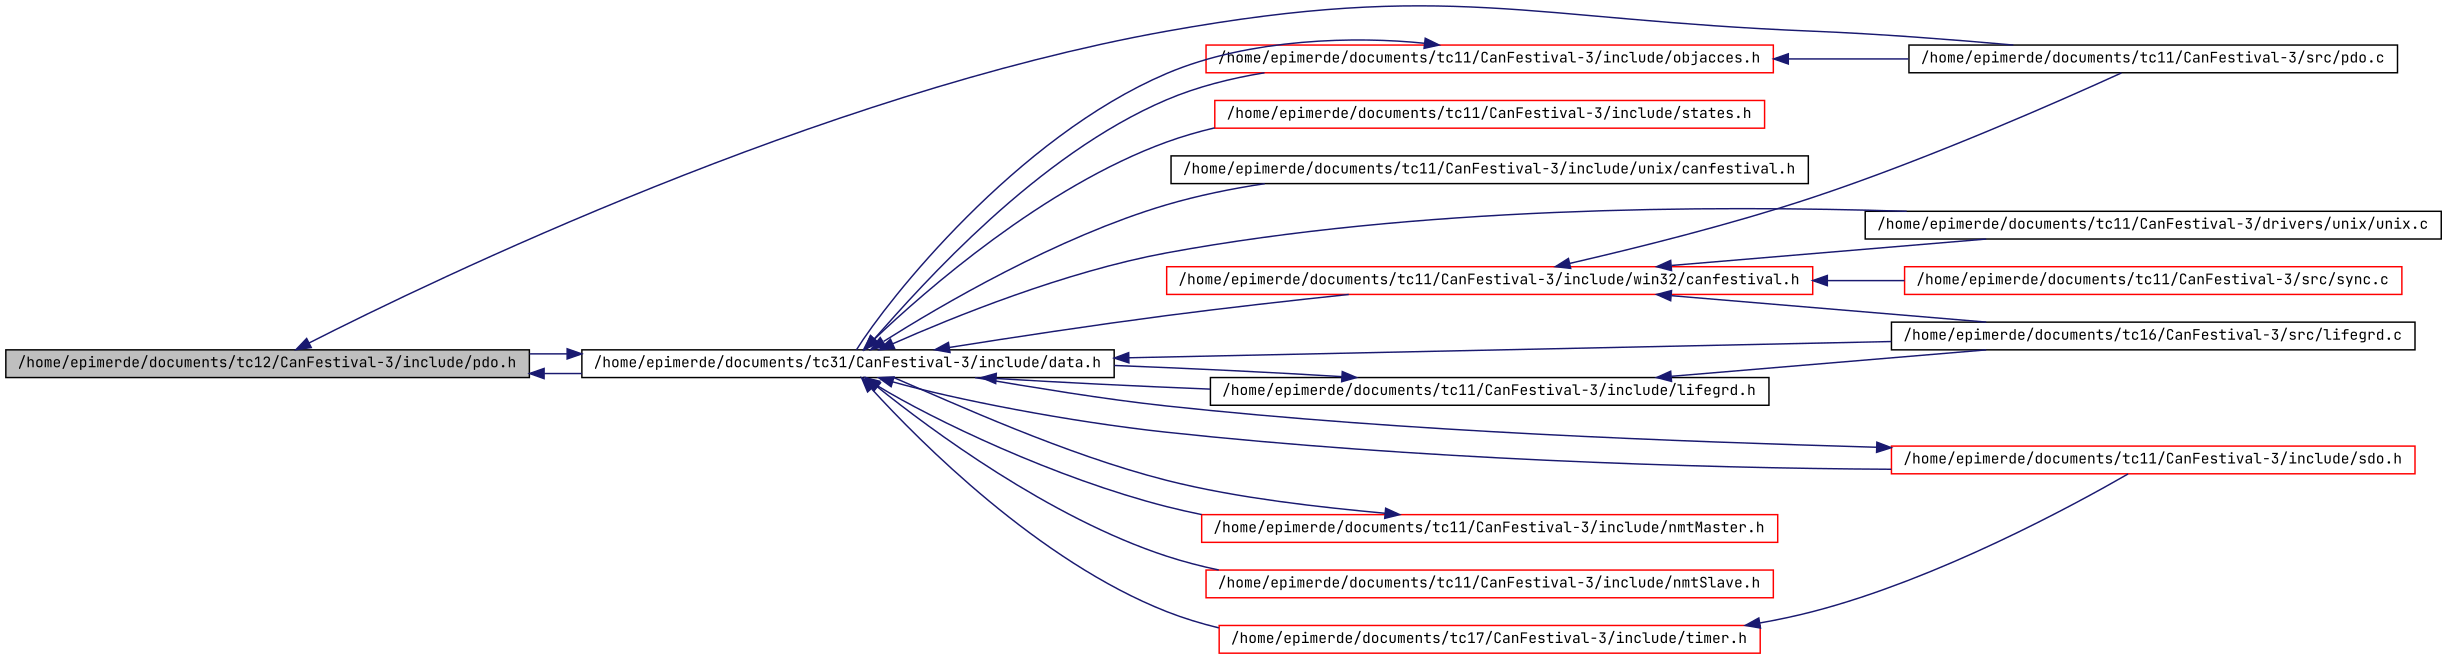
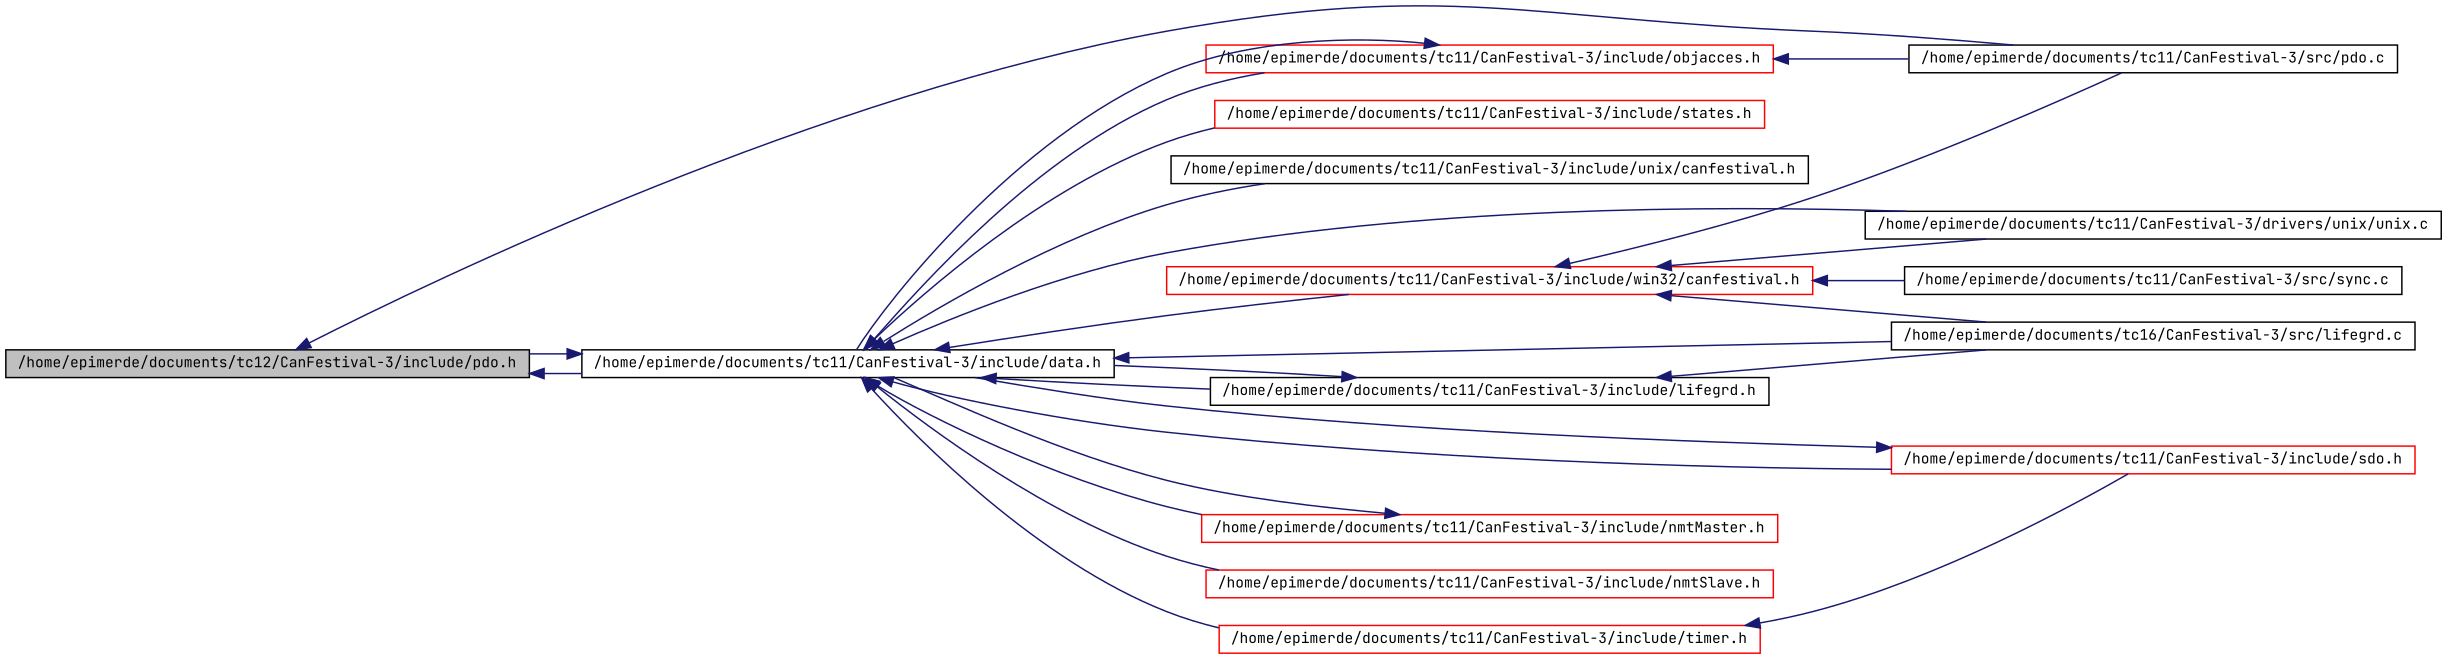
node "/home/epimerde/documents/tc11/CanFestival-3/src/sync.c": color red -> black
node "/home/epimerde/documents/tc31/CanFestival-3/include/data.h": label "/home/epimerde/documents/tc31/CanFestival-3/include/data.h" -> "/home/epimerde/documents/tc11/CanFestival-3/include/data.h"
node "/home/epimerde/documents/tc17/CanFestival-3/include/timer.h": label "/home/epimerde/documents/tc17/CanFestival-3/include/timer.h" -> "/home/epimerde/documents/tc11/CanFestival-3/include/timer.h"
